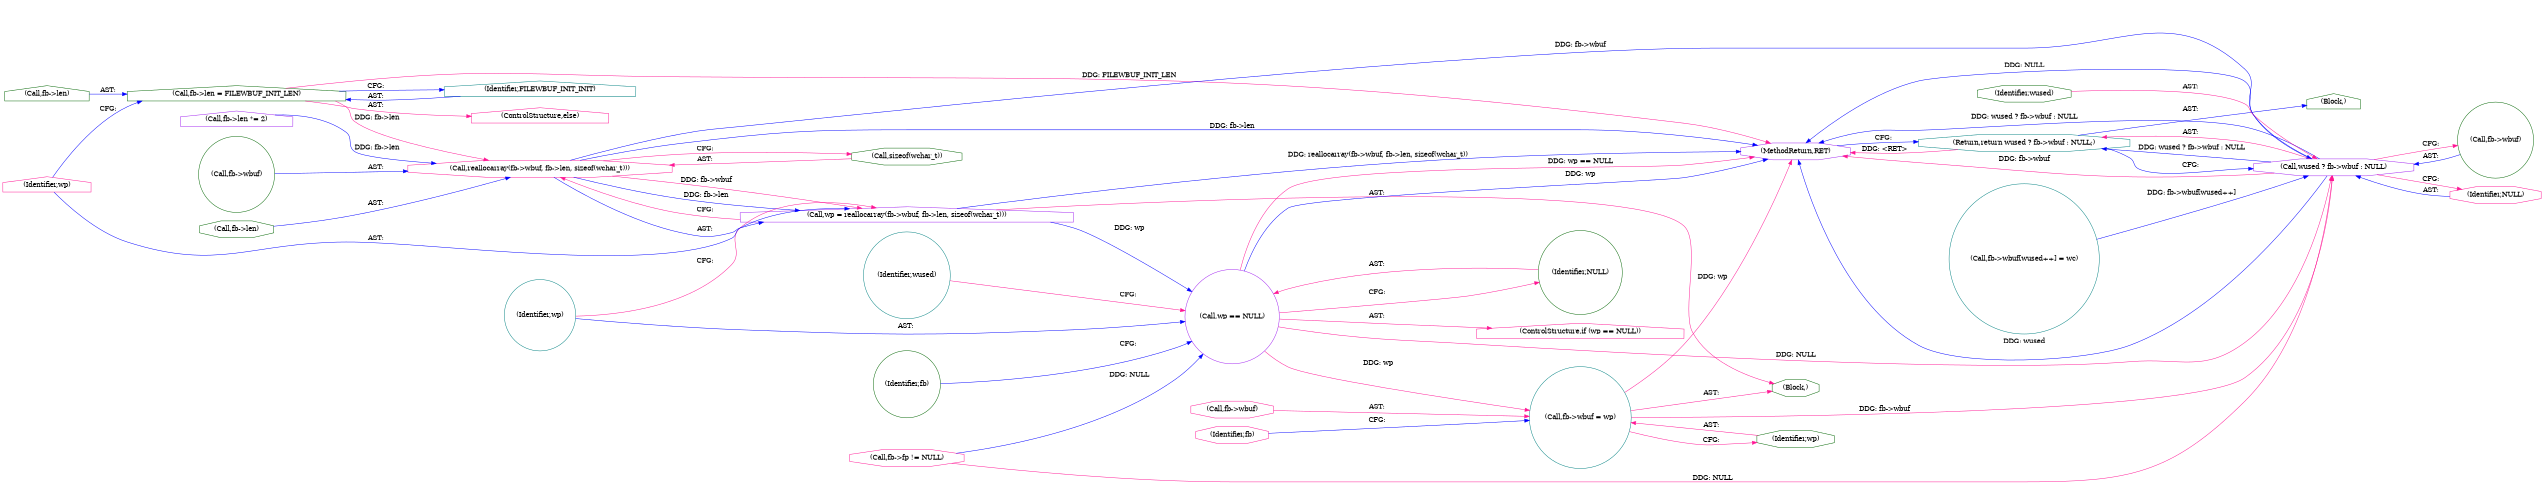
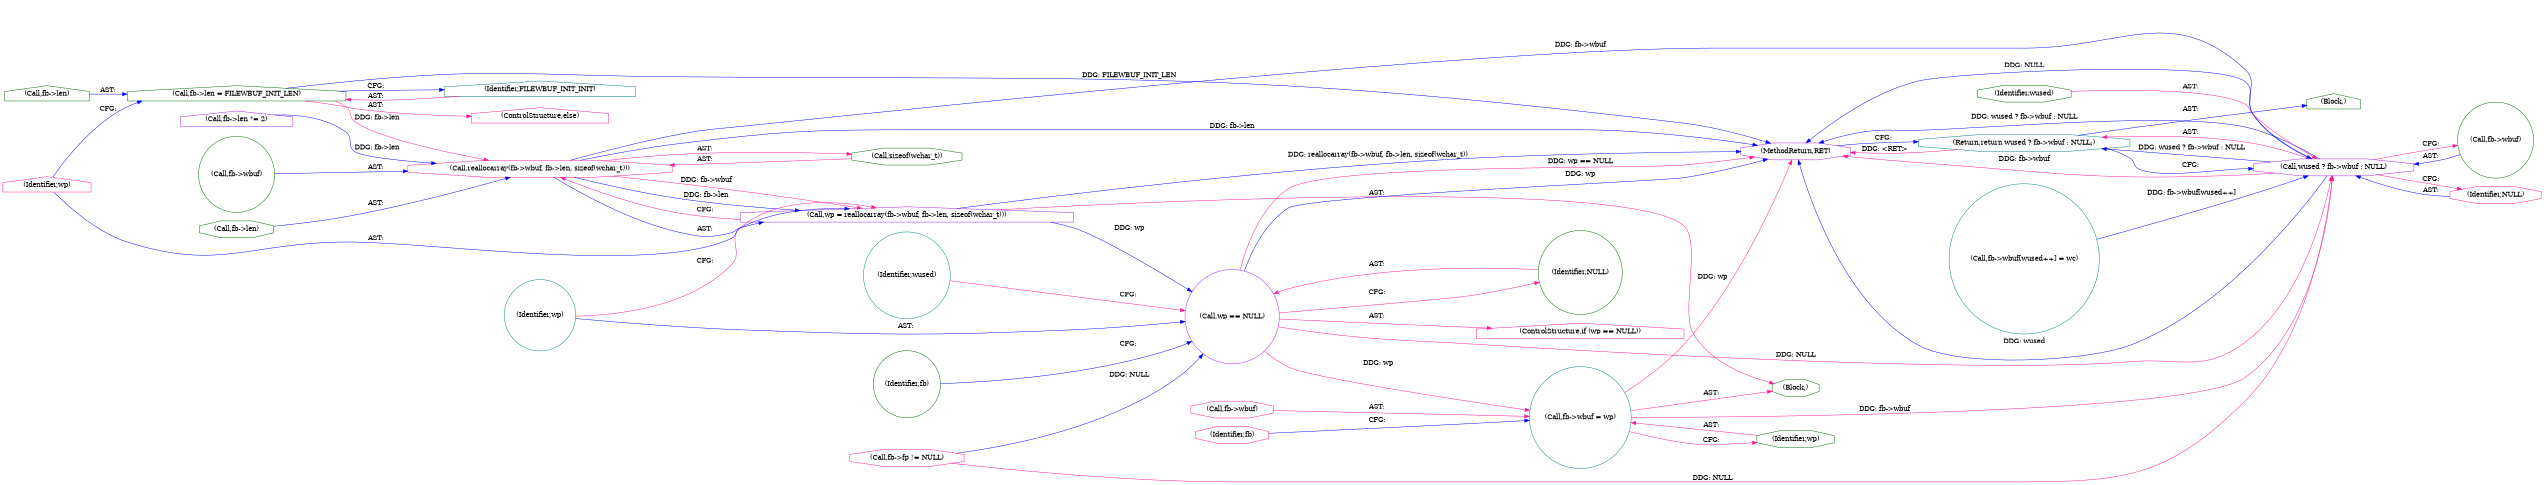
edge "(Call,fb->len = FILEWBUF_INIT_LEN)" -> "(MethodReturn,RET)": color deeppink -> blue
edge "(Identifier,FILEWBUF_INIT_INIT)" -> "(Call,fb->len = FILEWBUF_INIT_LEN)": color blue -> deeppink
edge "(Call,reallocarray(fb->wbuf, fb->len, sizeof(wchar_t)))" -> "(Call,sizeof(wchar_t))": label "CFG: " -> "AST: "
